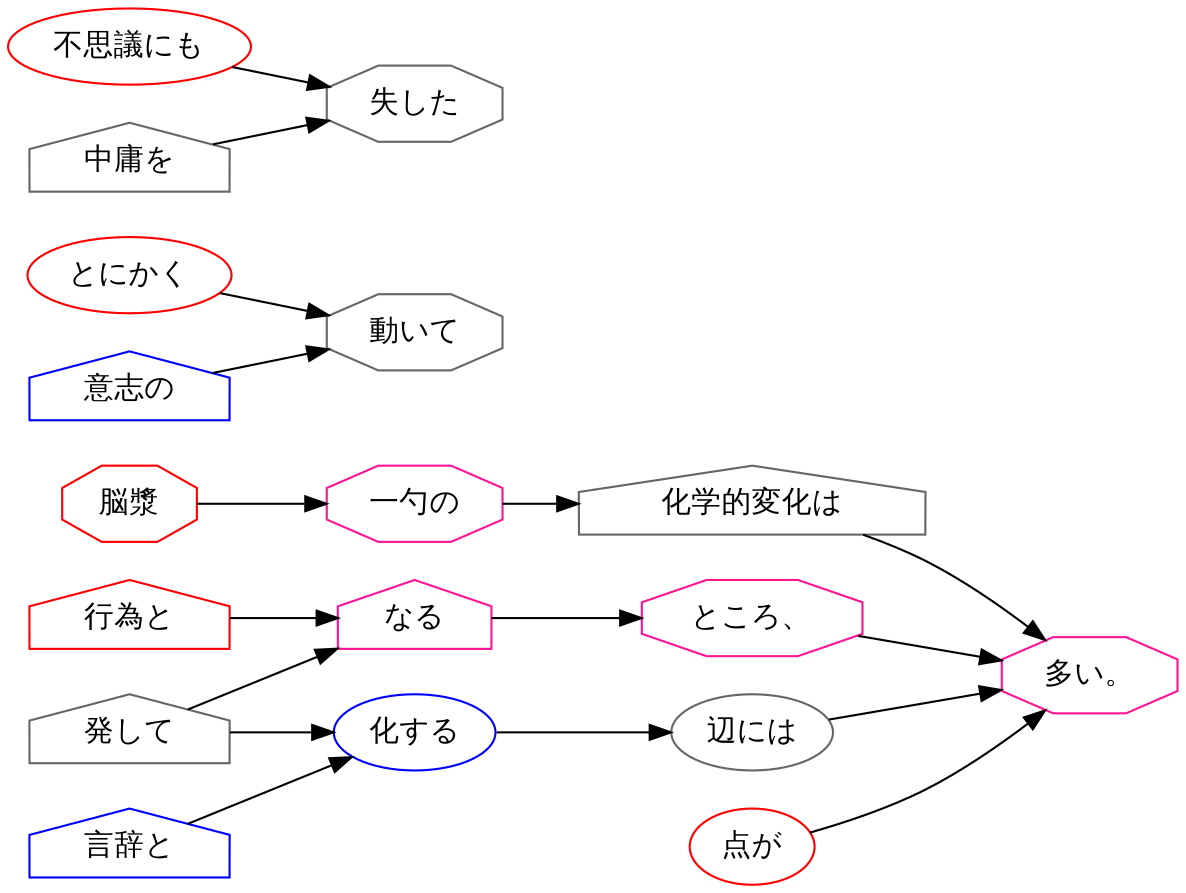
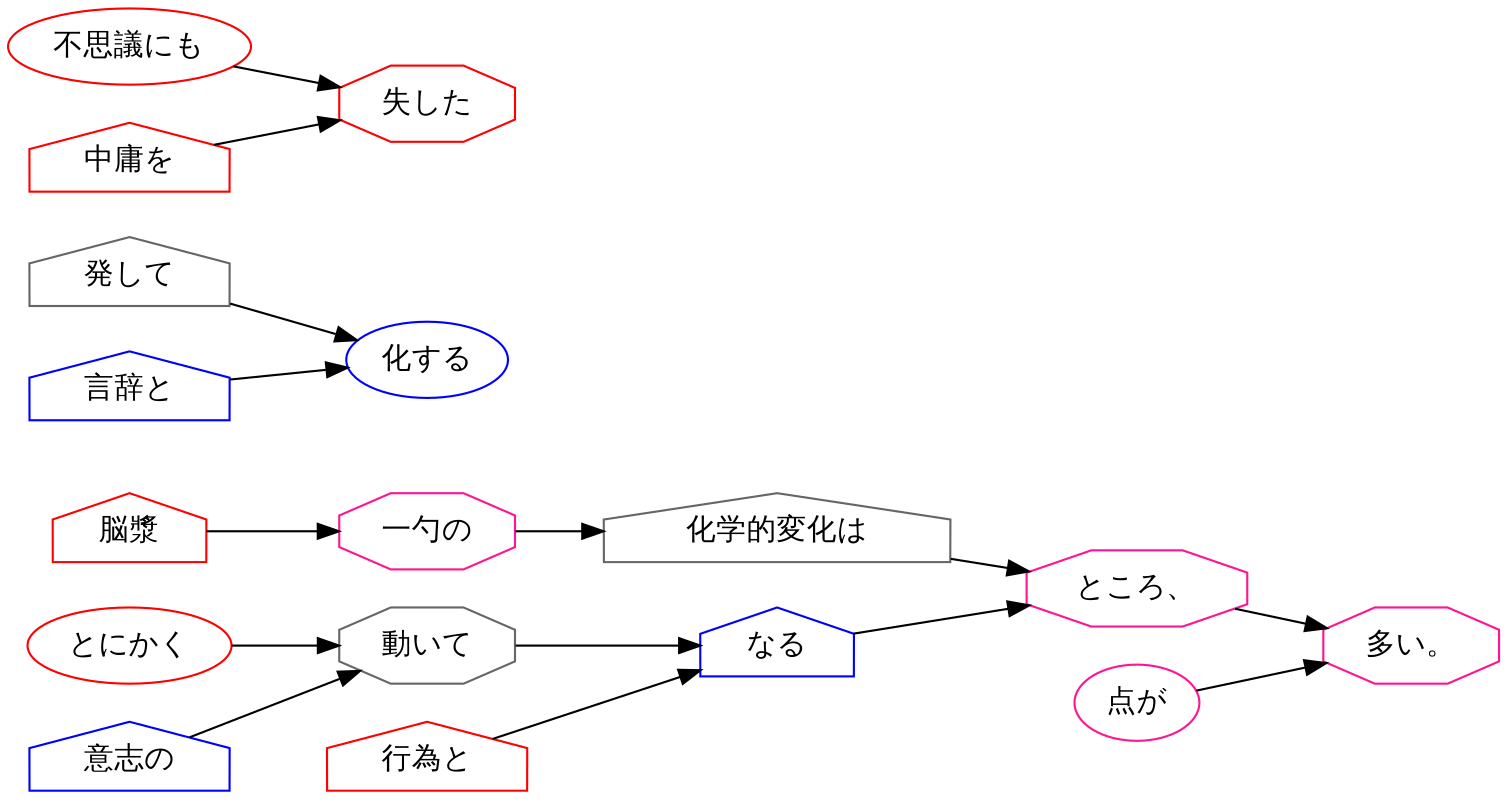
node "失した": color gray40 -> red
node "中庸を": color gray40 -> red
node "脳漿": shape octagon -> house
edge "化学的変化は" -> "多い。": now "化学的変化は" -> "ところ、"
node "なる": color deeppink -> blue
edge "発して" -> "なる": now "動いて" -> "なる"
node "辺には": removed
node "点が": color red -> deeppink
